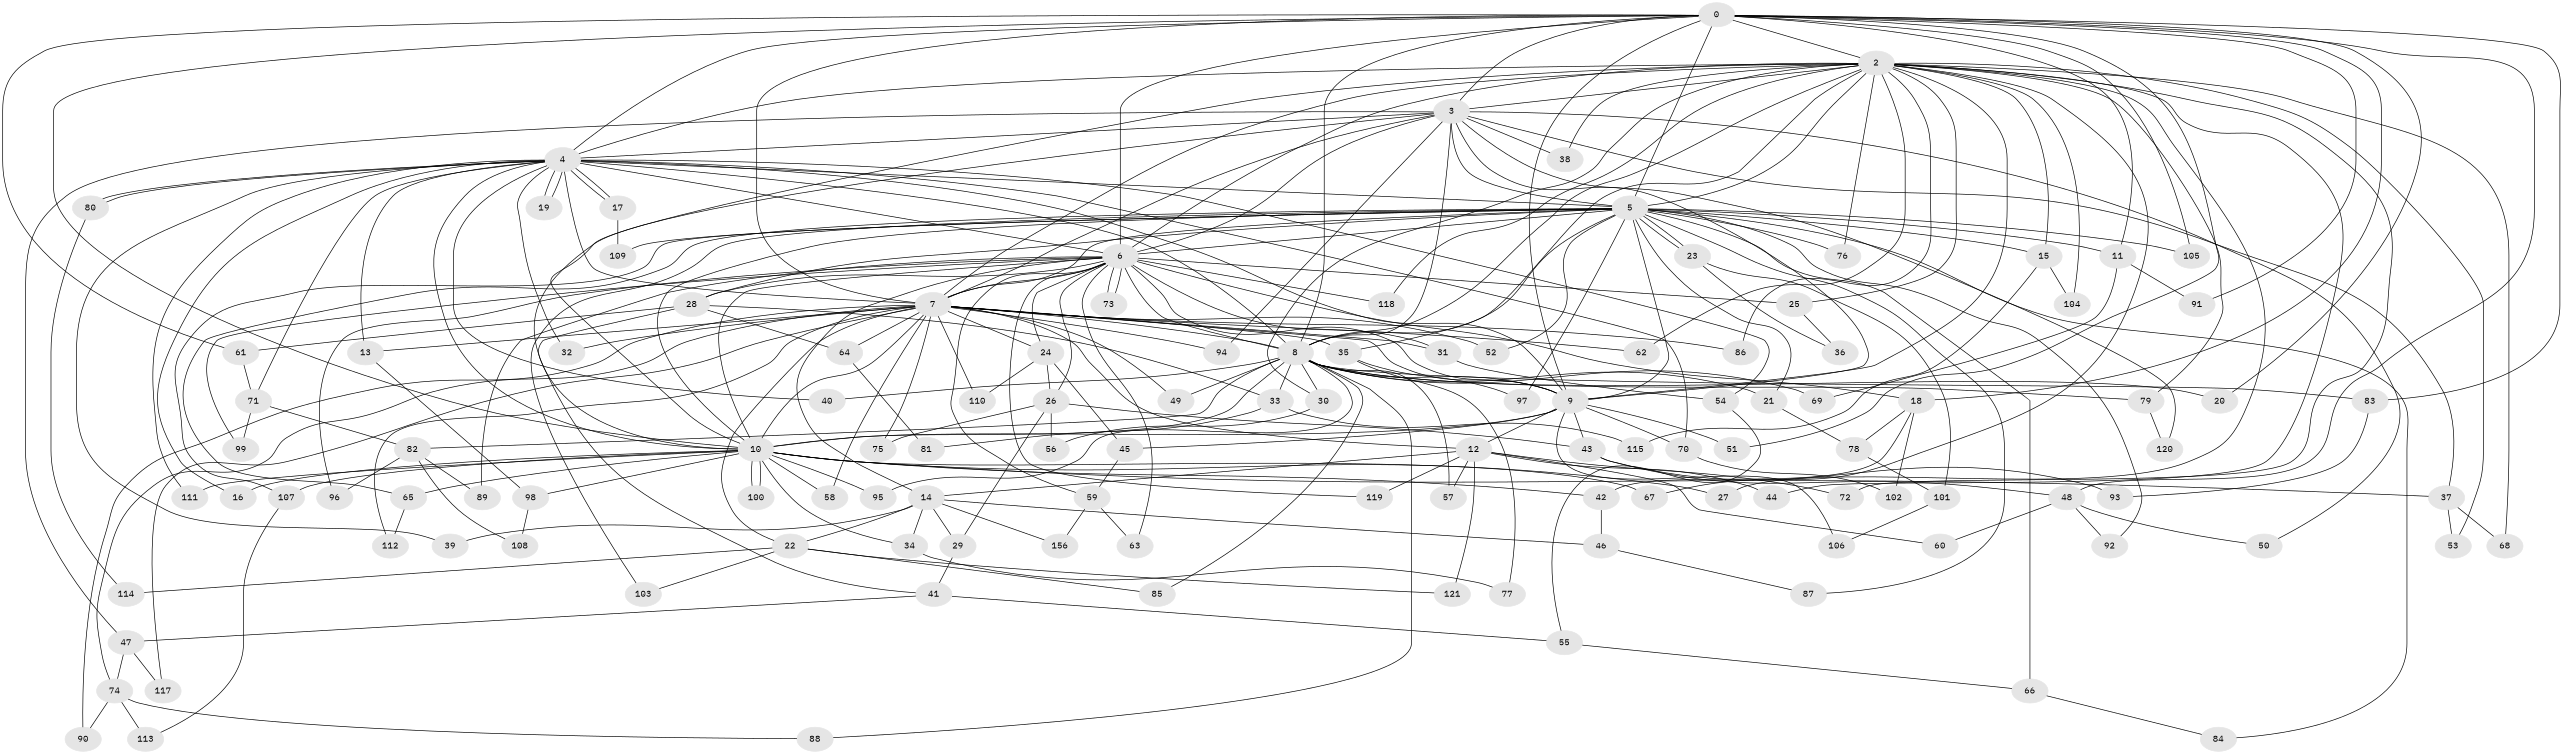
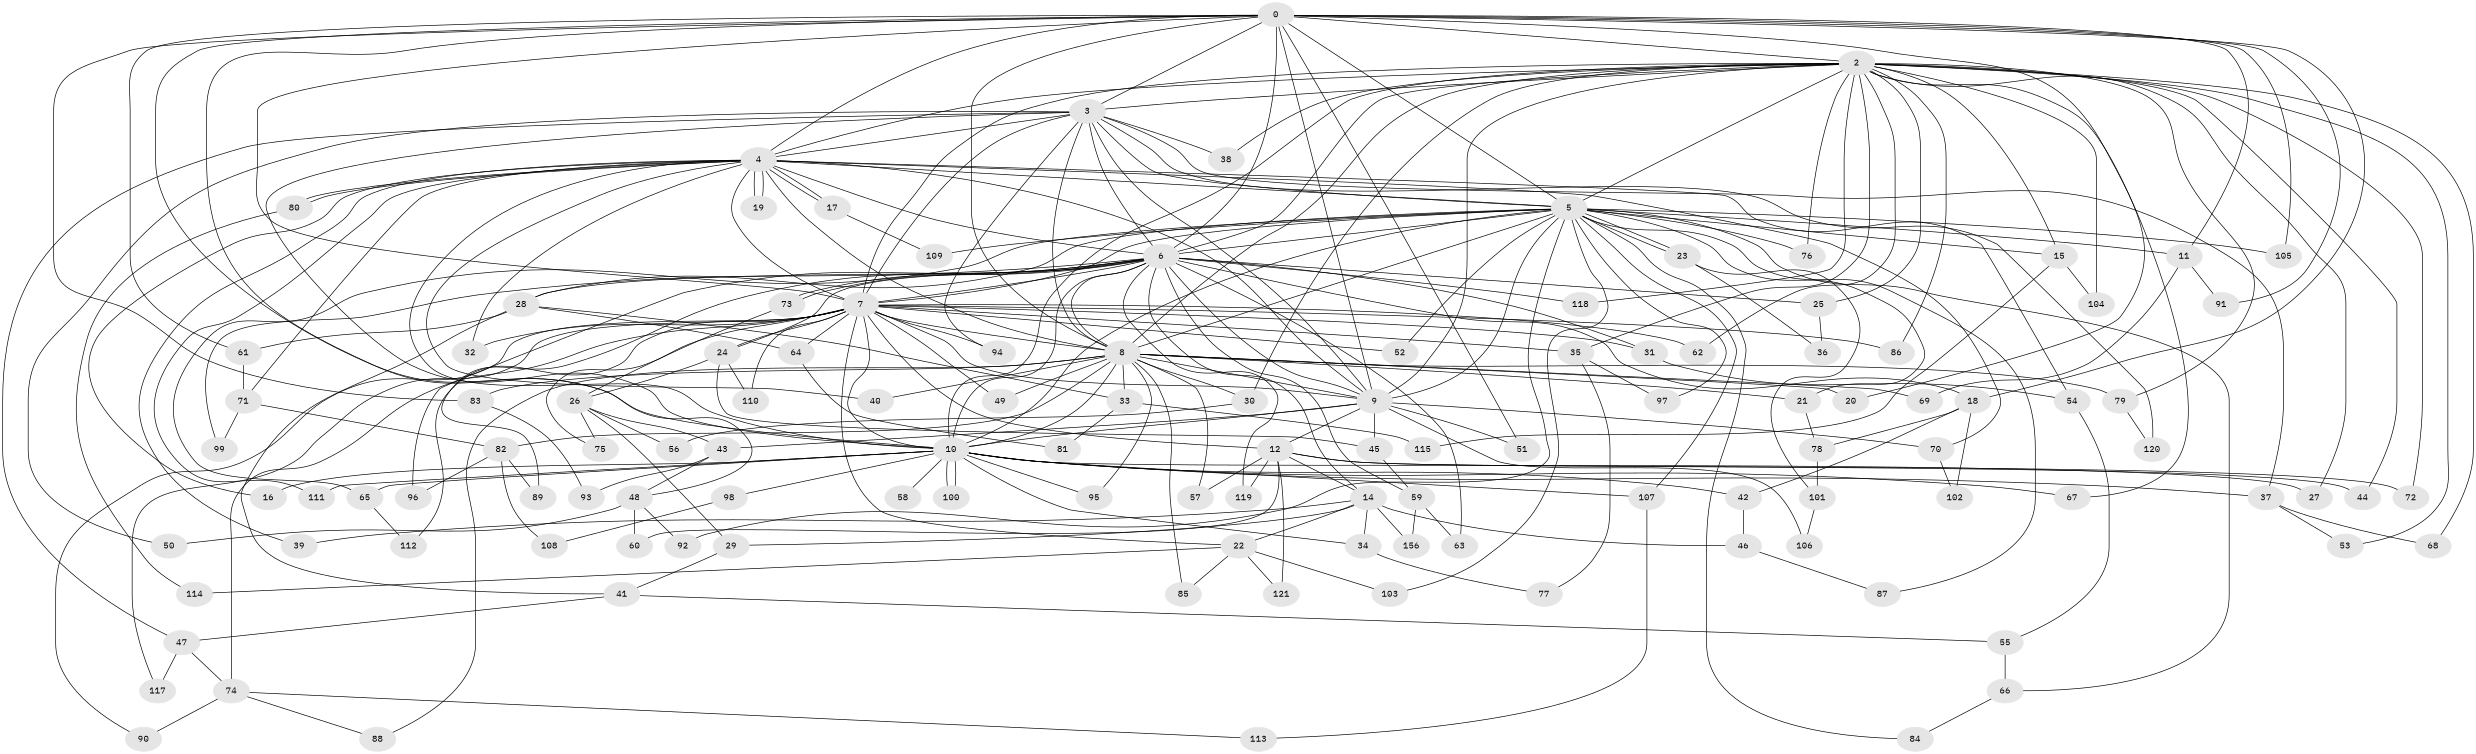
edge "6" -- "26": now "73" -- "26"
node "13": removed
edge "7" -- "58": removed
